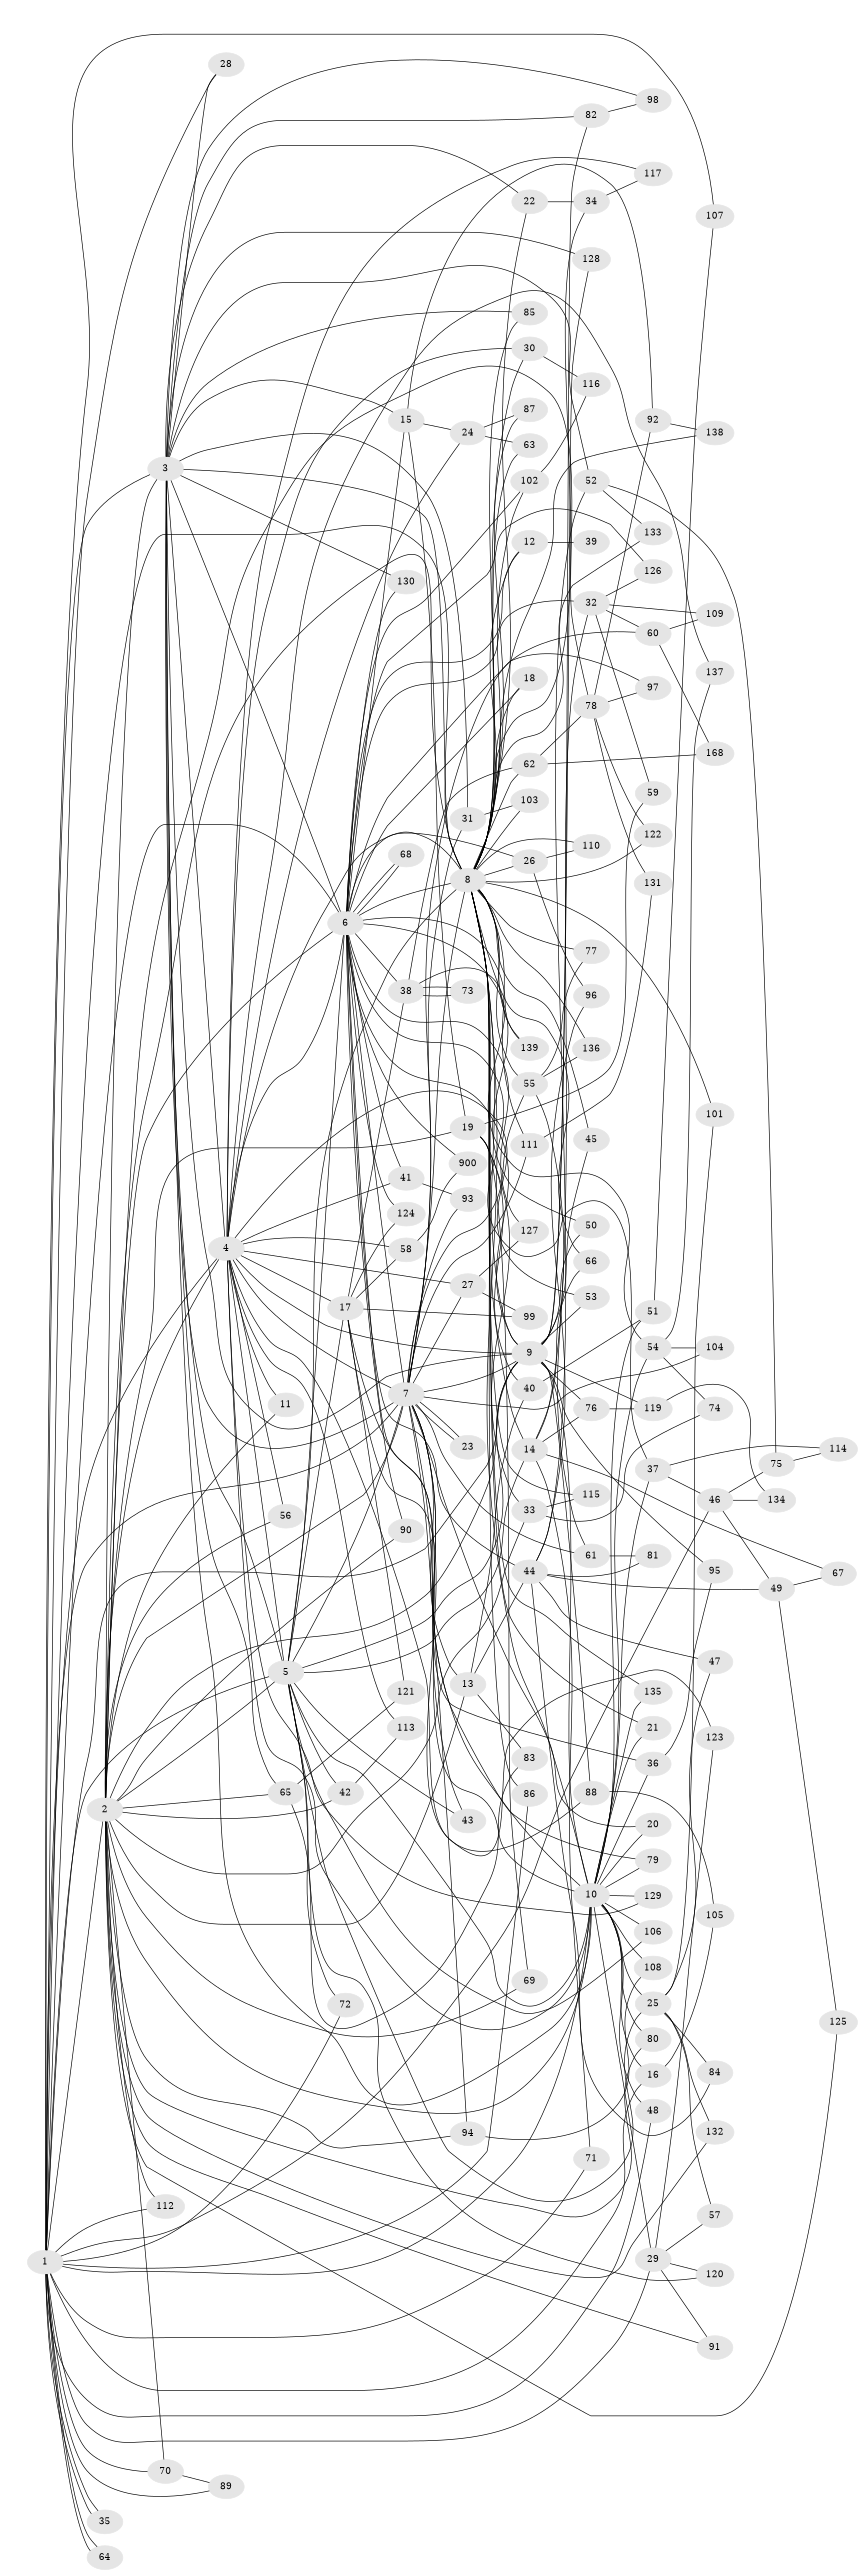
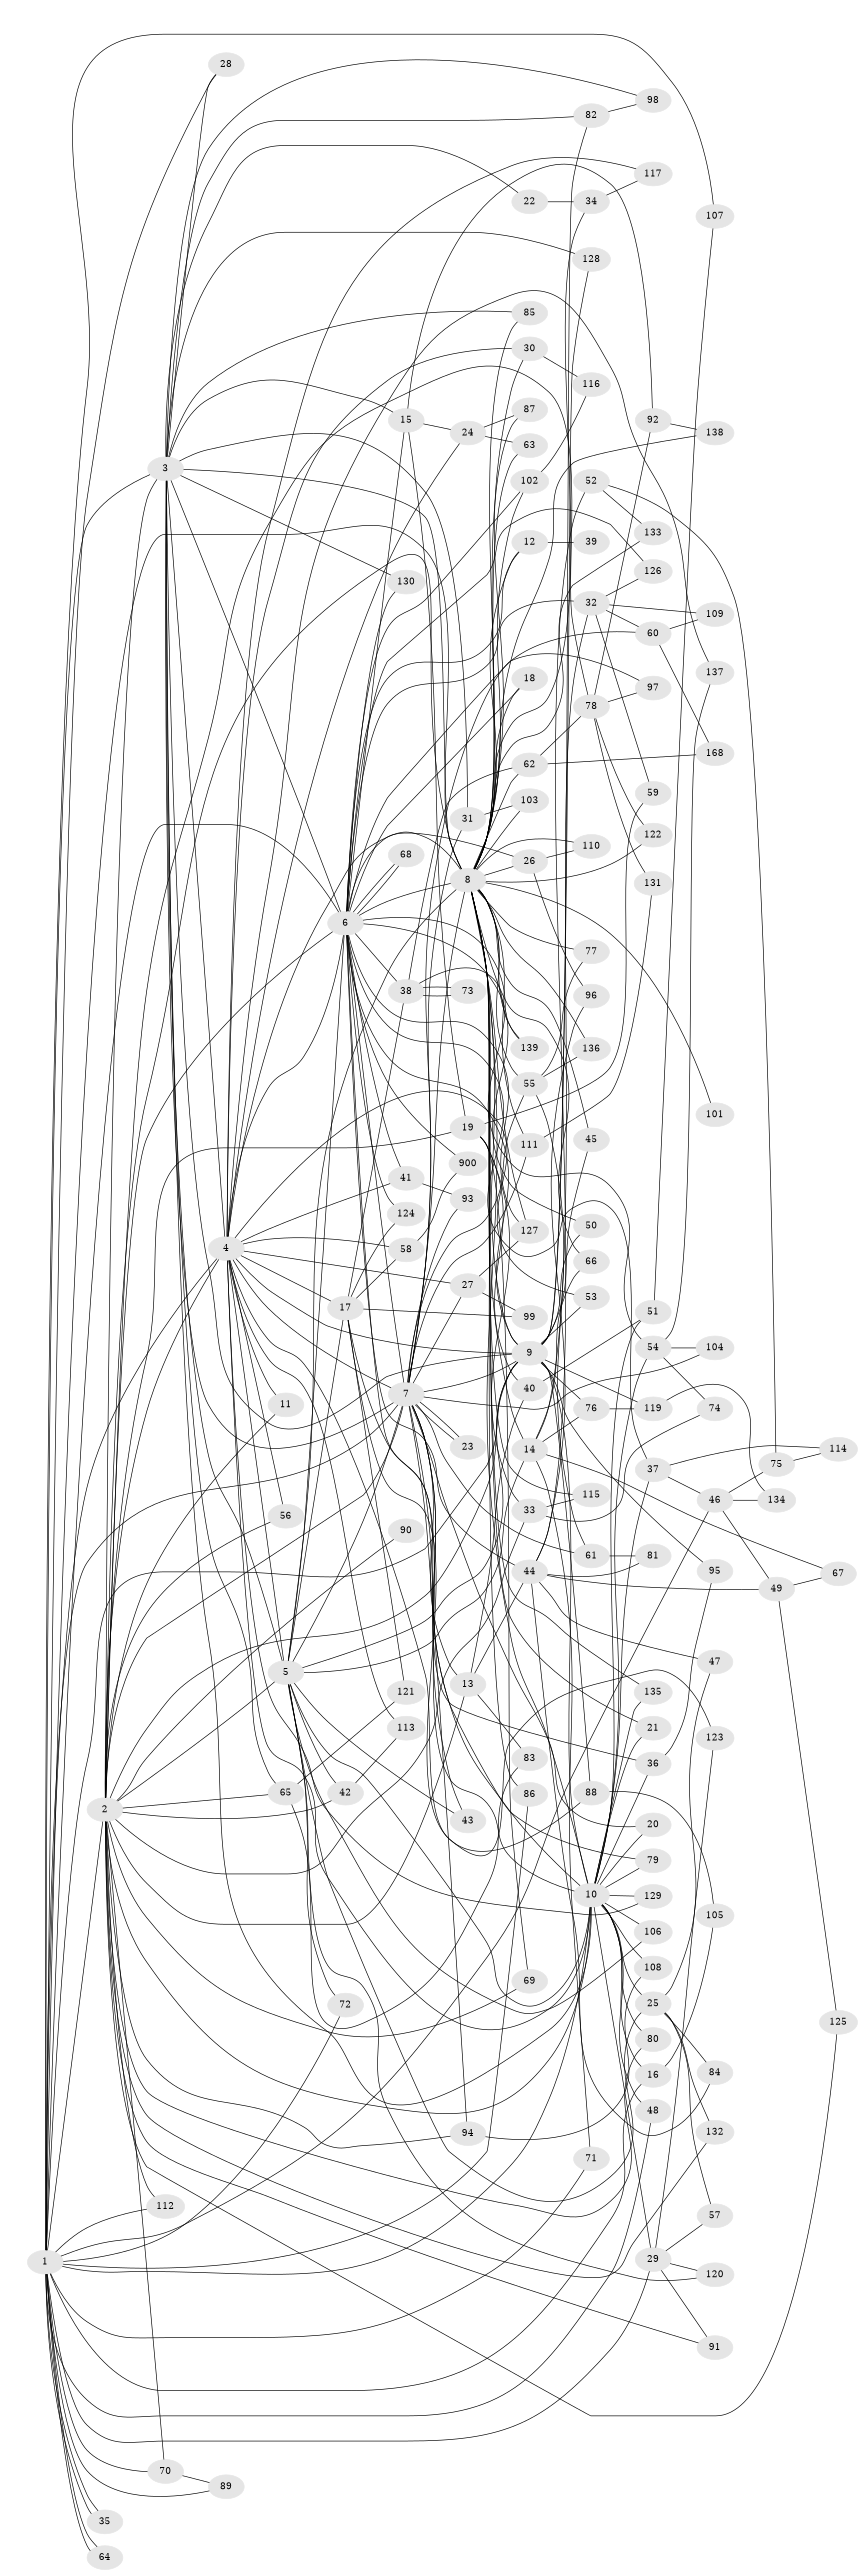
edge "3" -- "52": removed
edge "22" -- "8": now "127" -- "8"
edge "6" -- "90": removed
edge "101" -- "25": removed
edge "5" -- "1": removed
